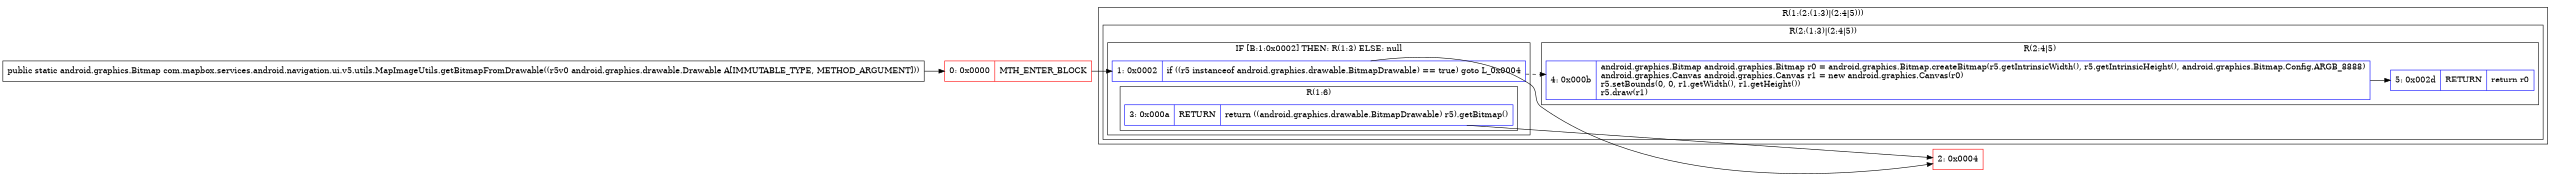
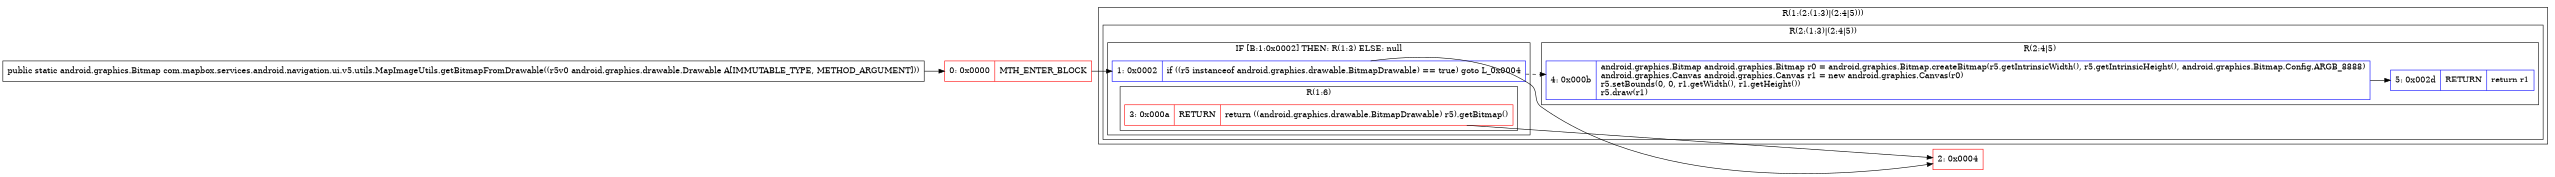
node "5: 0x002d": text "return r0" -> "return r1"
node "3: 0x000a": color blue -> red
